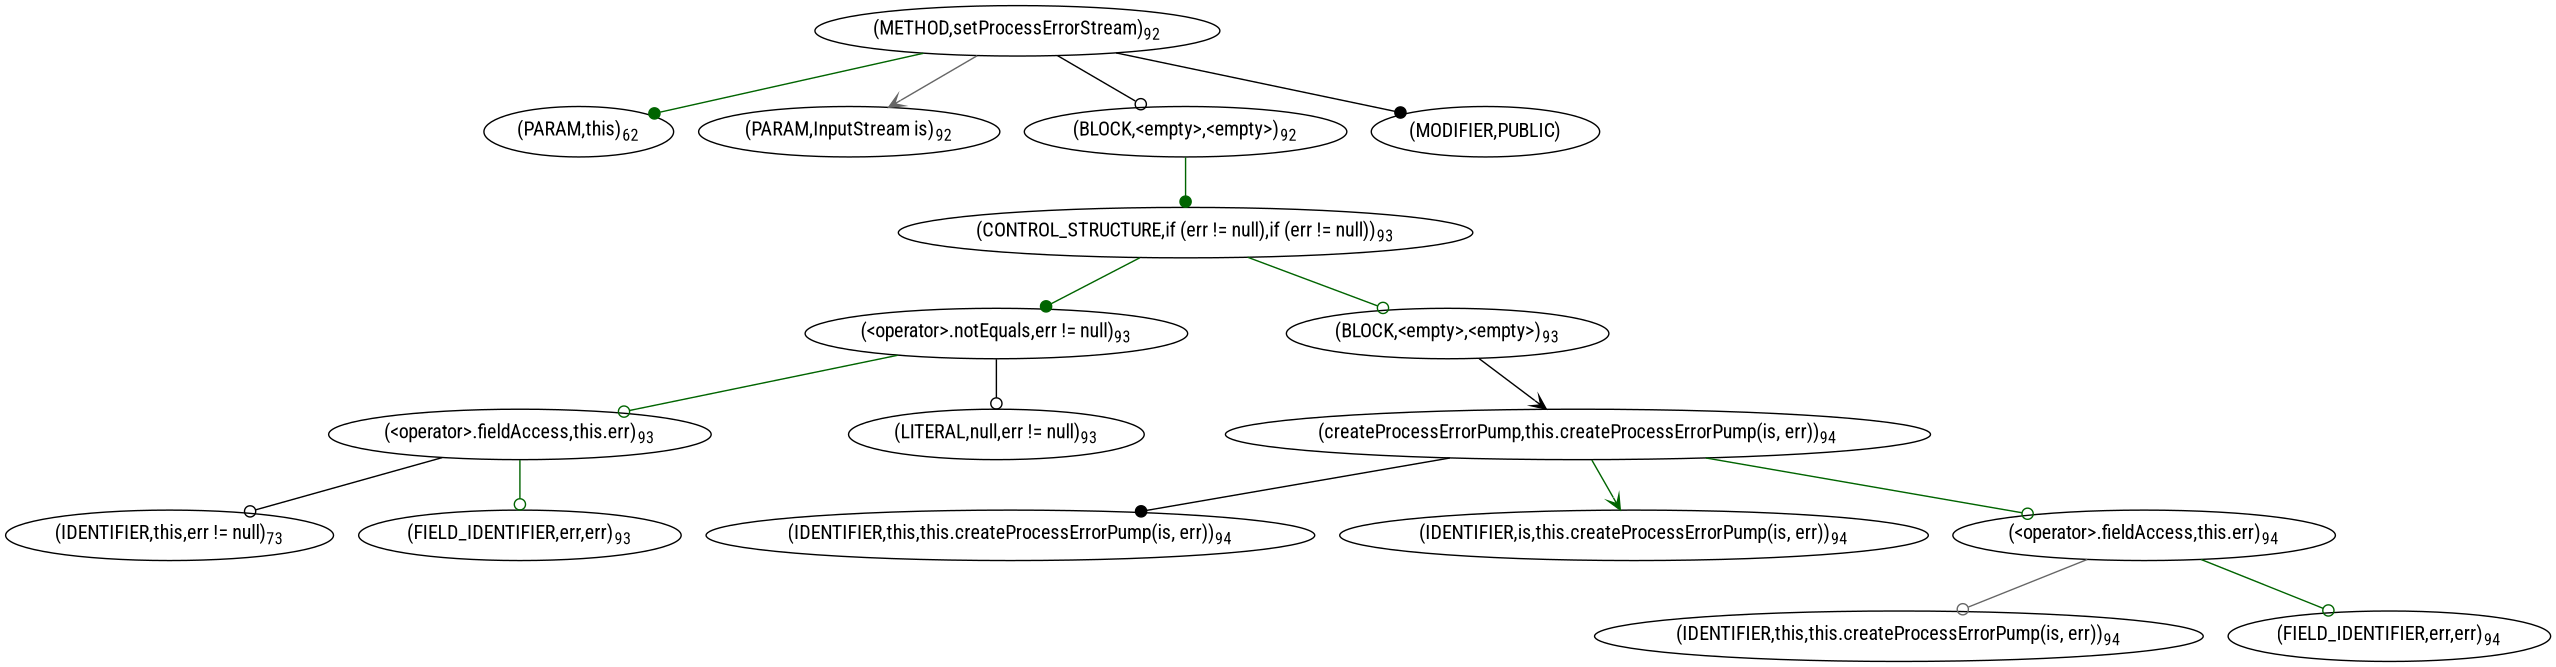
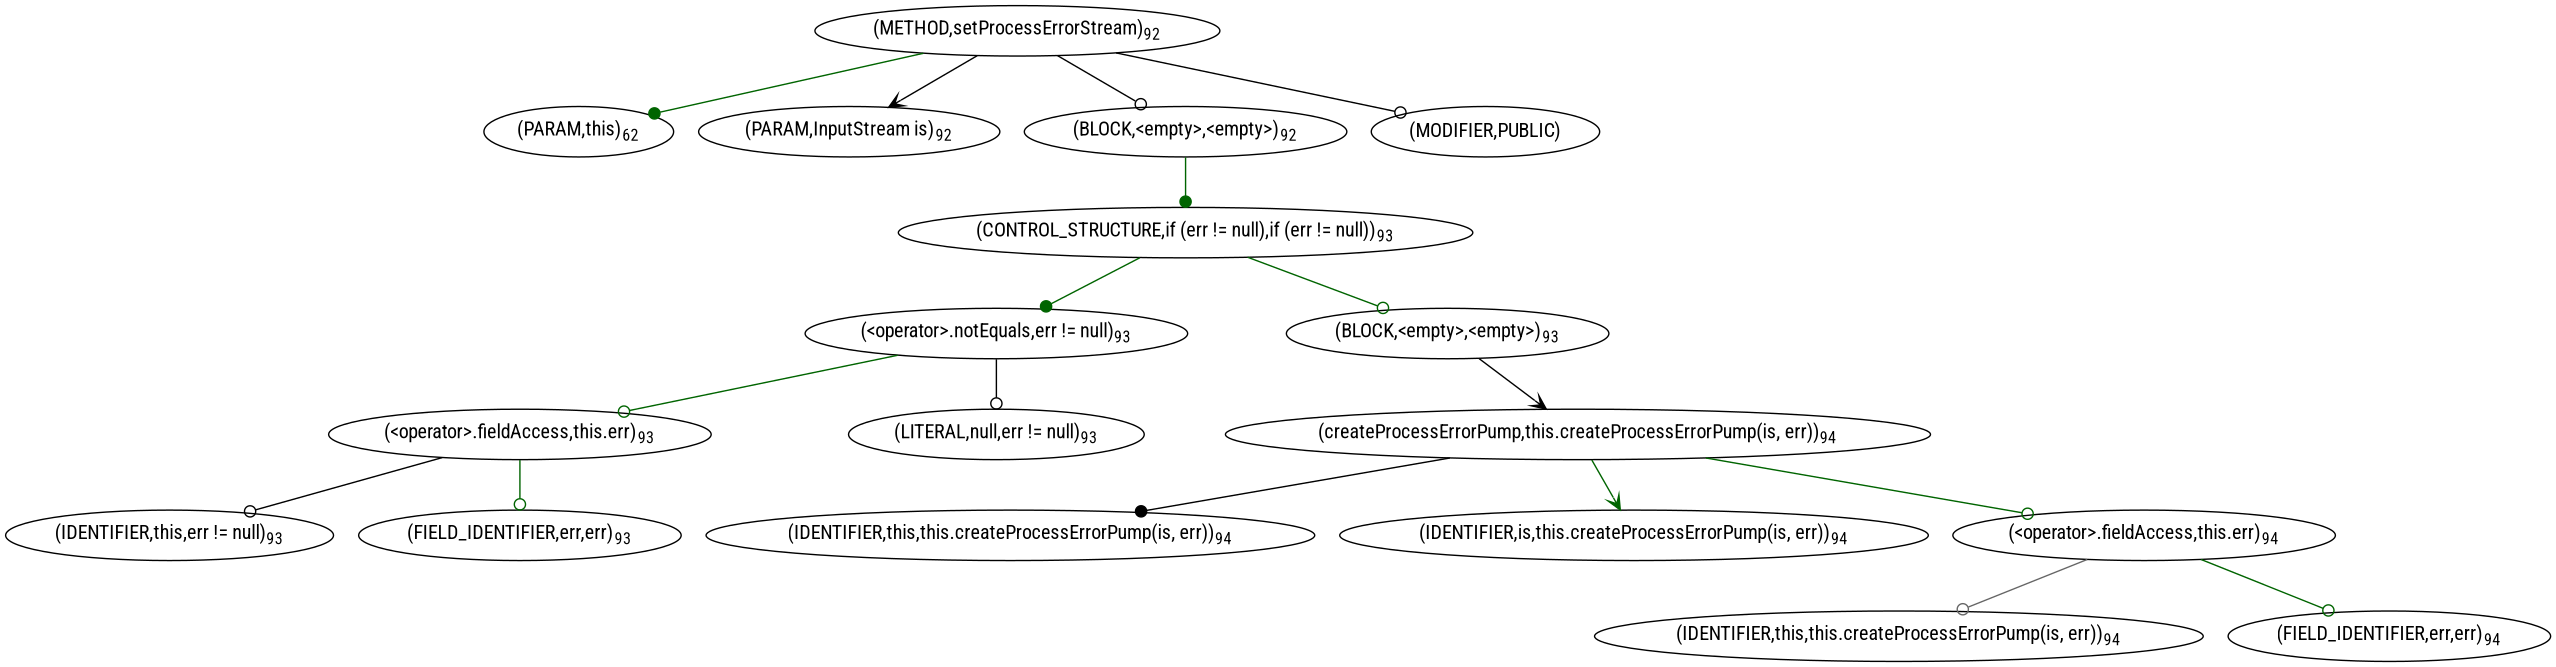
edge "(METHOD,setProcessErrorStream)" -> "(PARAM,InputStream is)": color gray40 -> black
edge "(METHOD,setProcessErrorStream)" -> "(MODIFIER,PUBLIC)": arrowhead dot -> odot
node "(IDENTIFIER,this,err != null)": text "73" -> "93"
